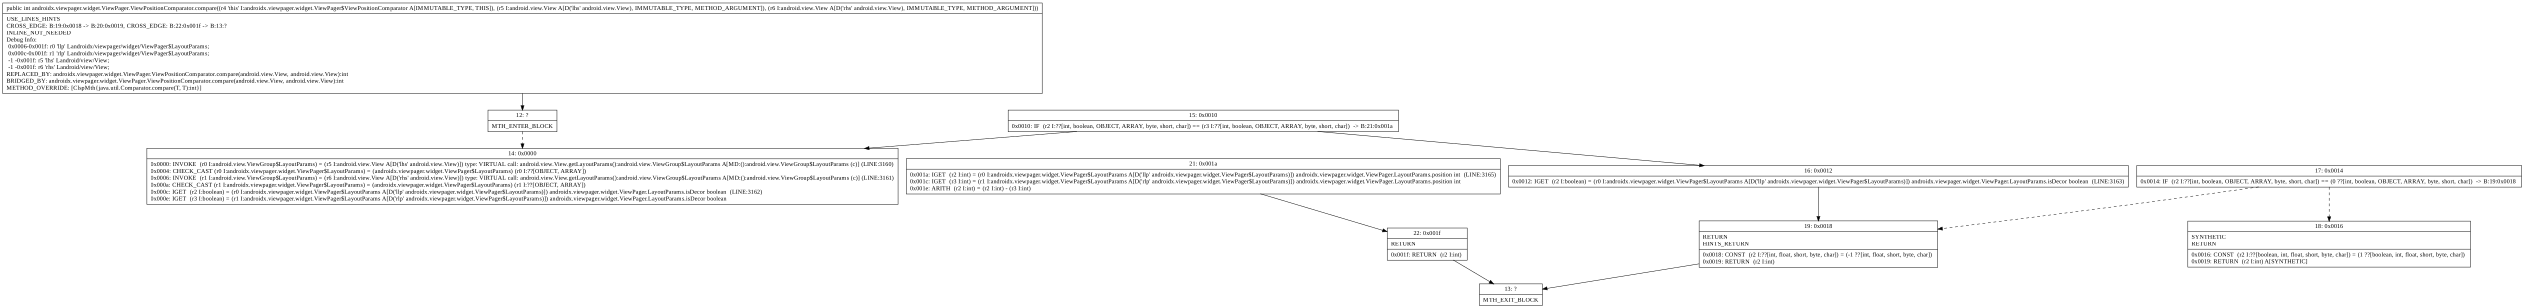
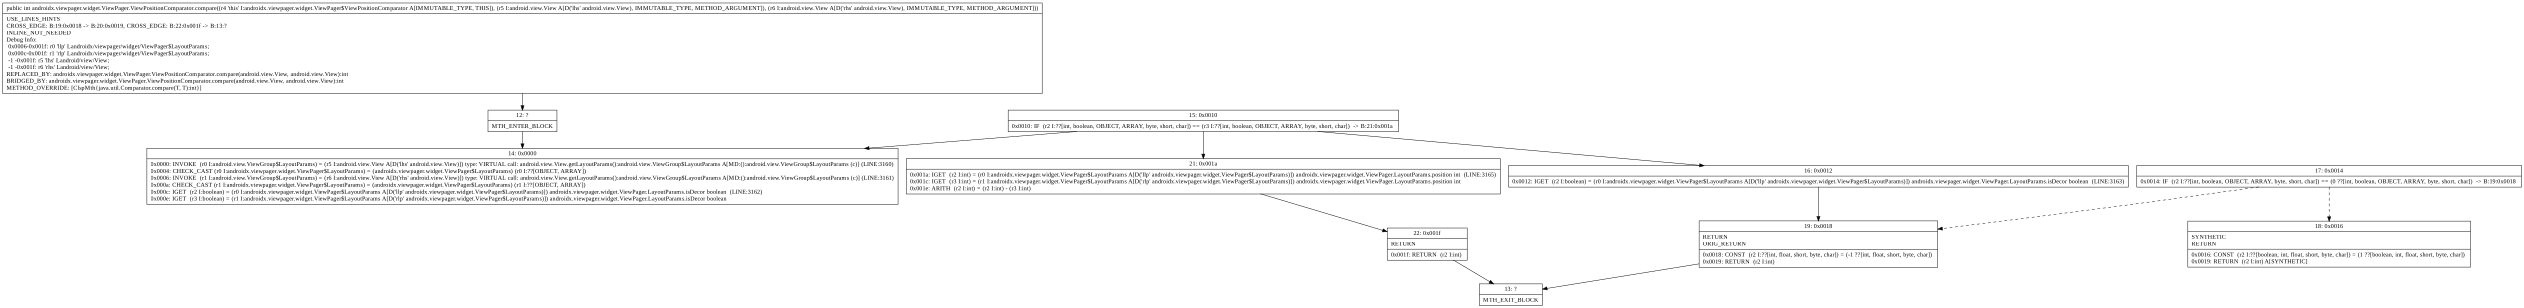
edge "12: ?" -> "14: 0x0000": style dashed -> solid
edge "15: 0x0010" -> "21: 0x001a": added
node "19: 0x0018": text "HINTS_RETURN" -> "ORIG_RETURN"
